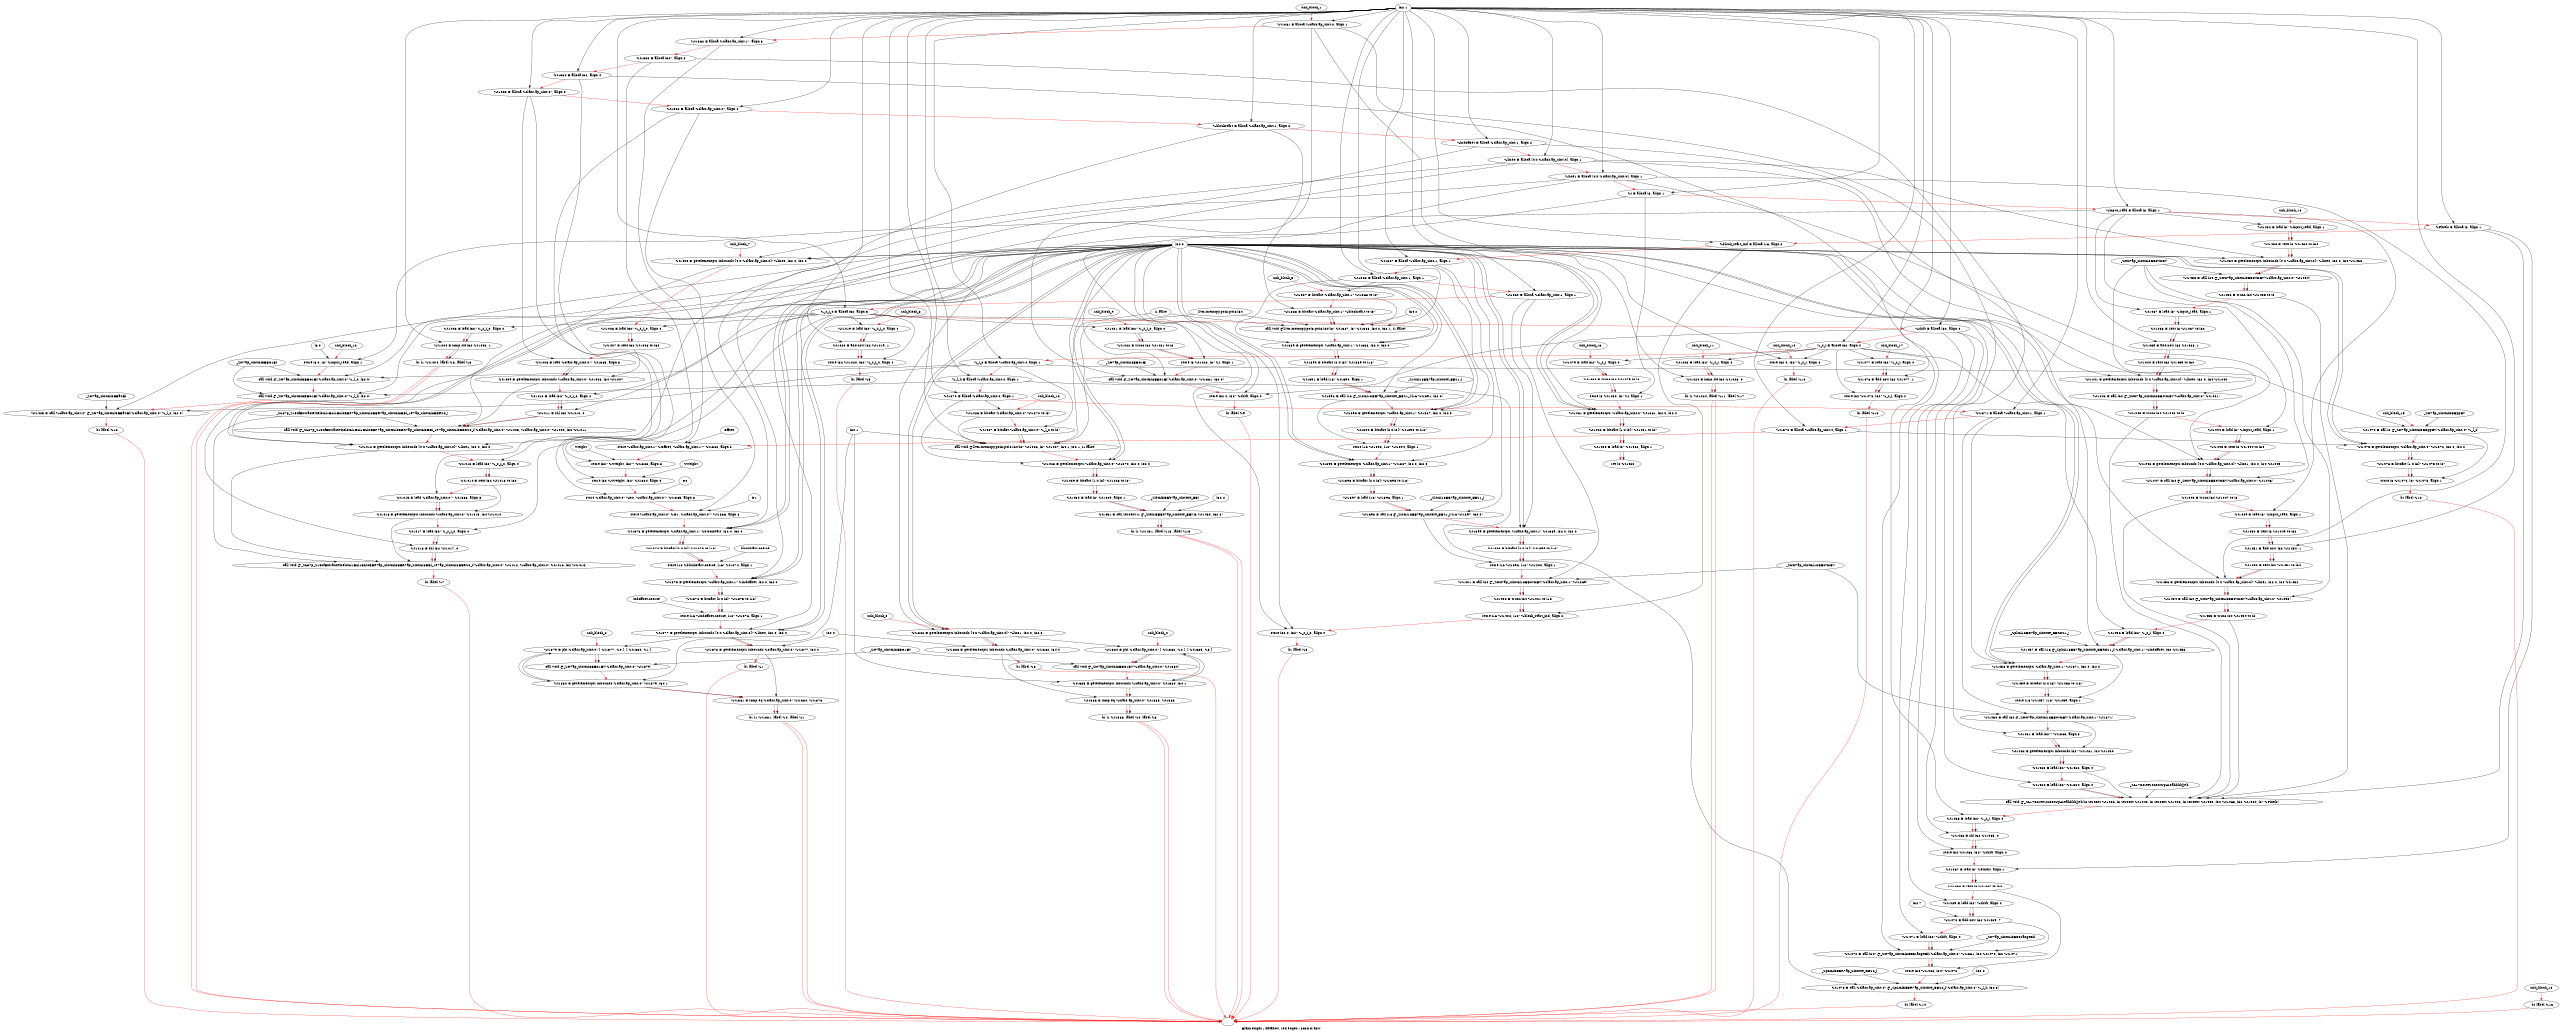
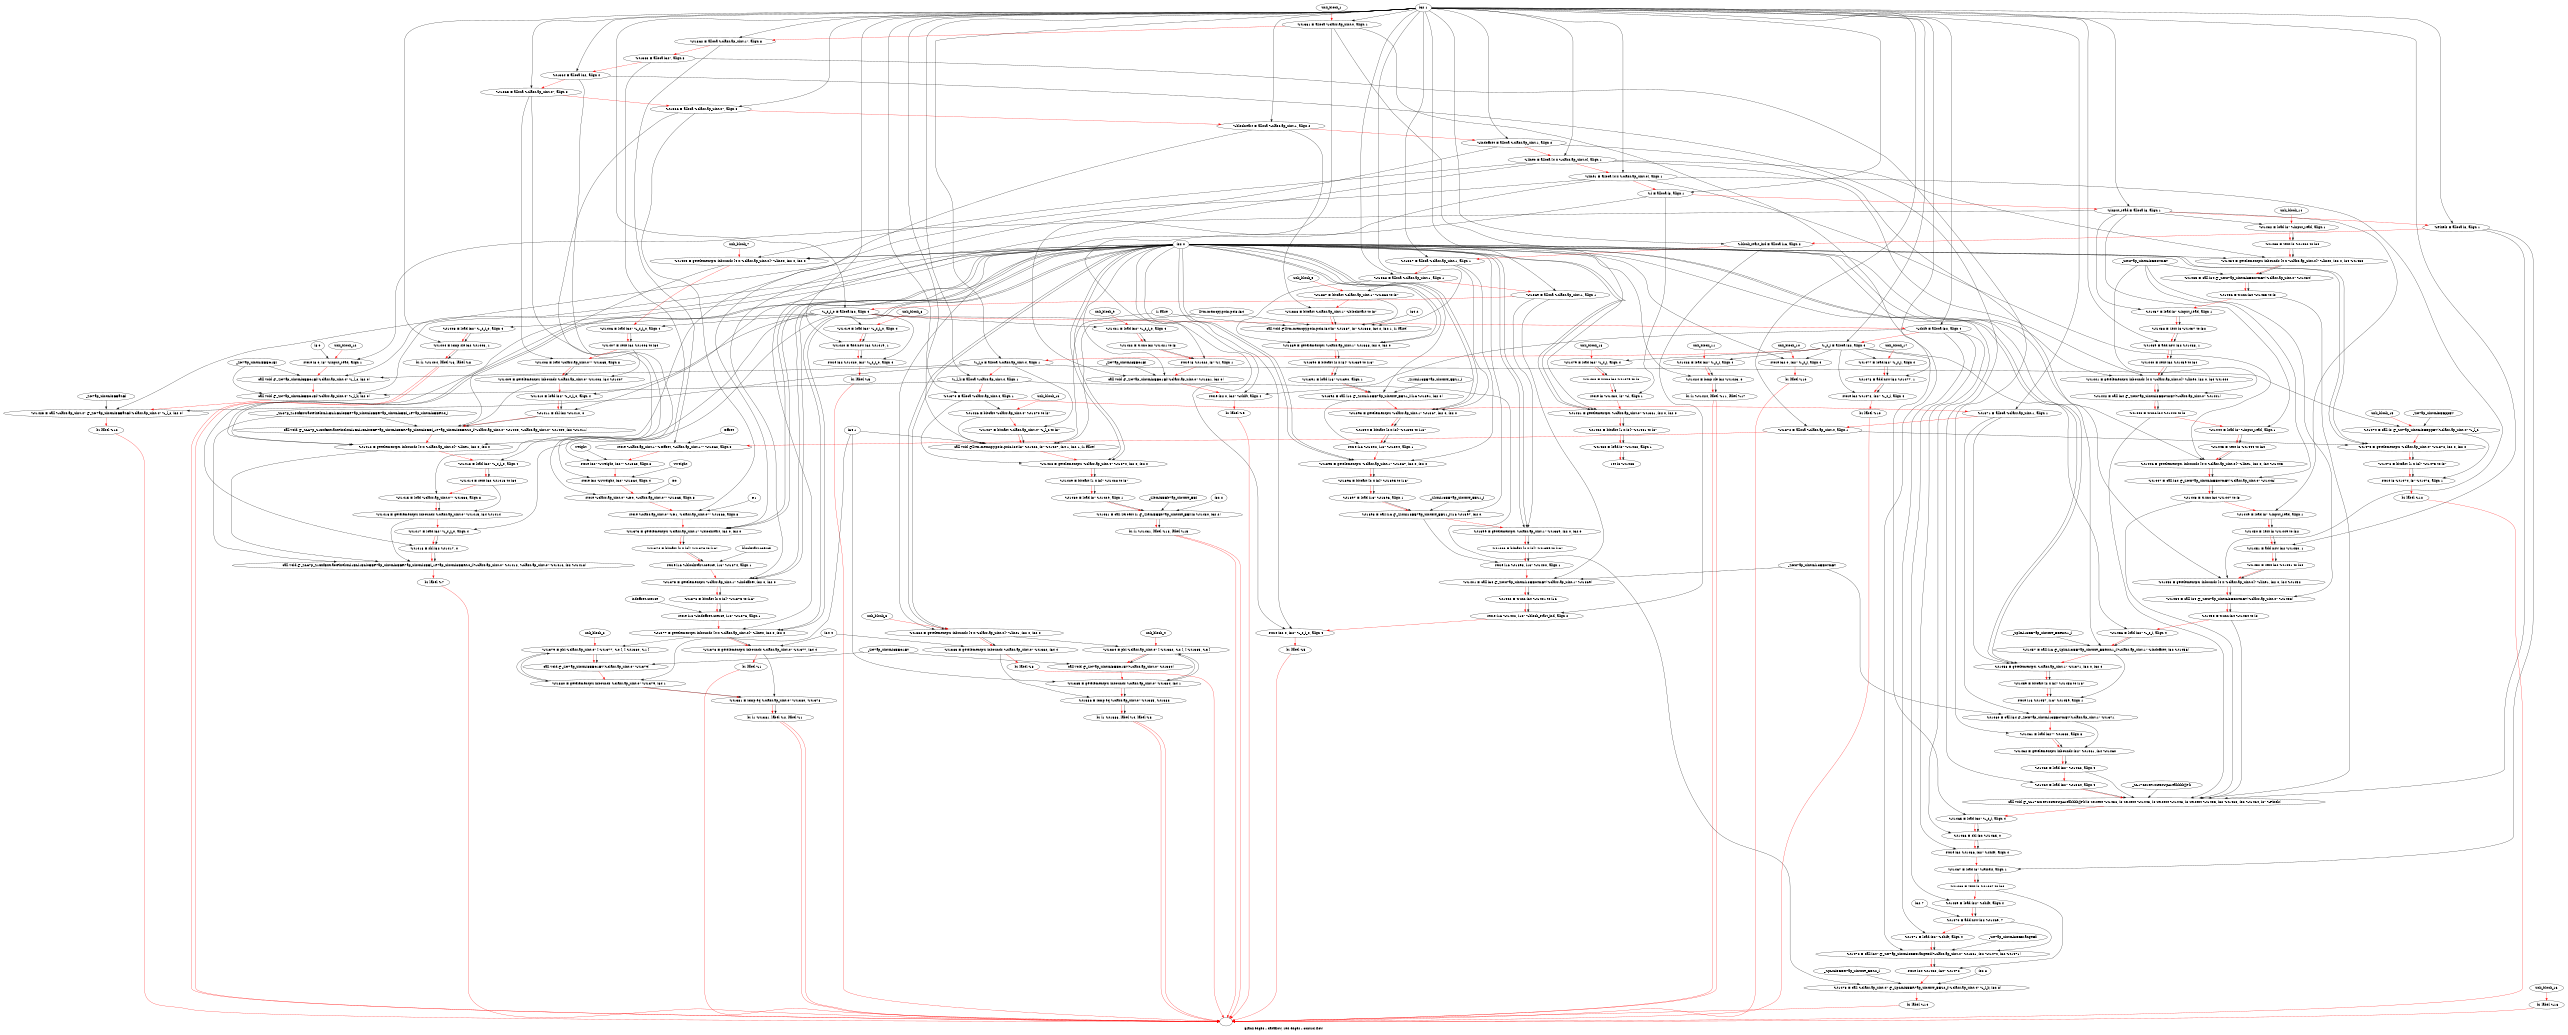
node "%_s_i_0 = alloca i32, align 3": label "%_s_i_0 = alloca i32, align 3" -> "%_s_i_0 = alloca i32, align 4"
